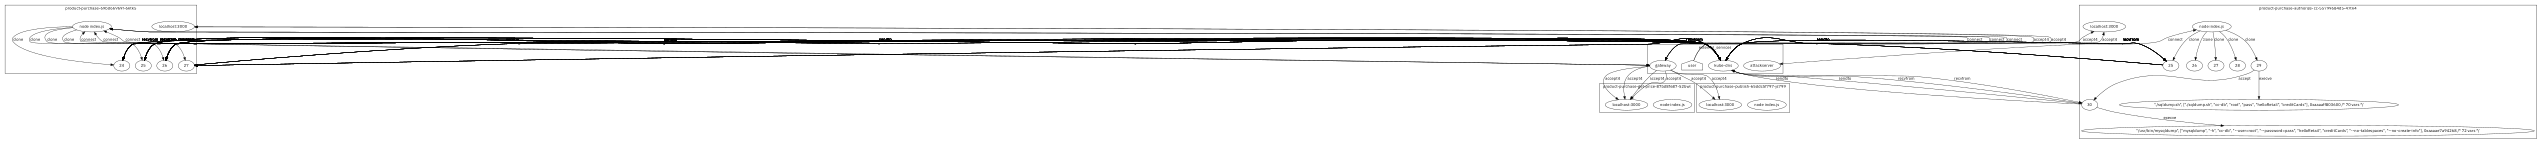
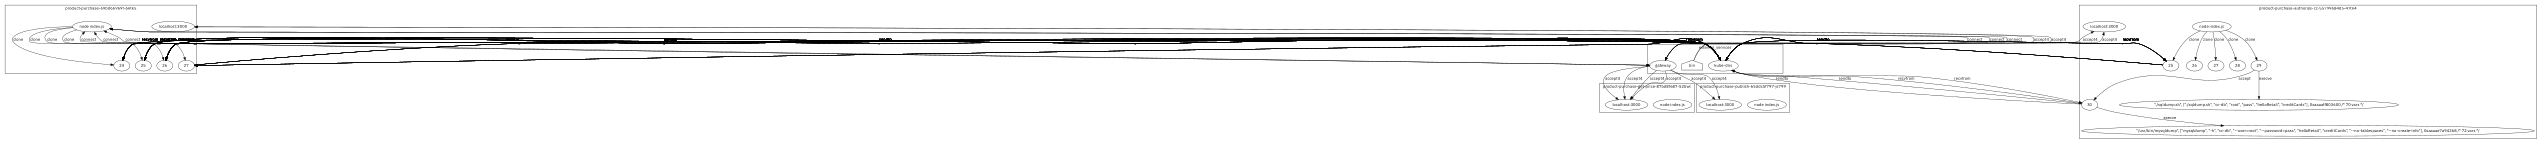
node "user": label "user" -> "bin"
node "attackserver": removed
